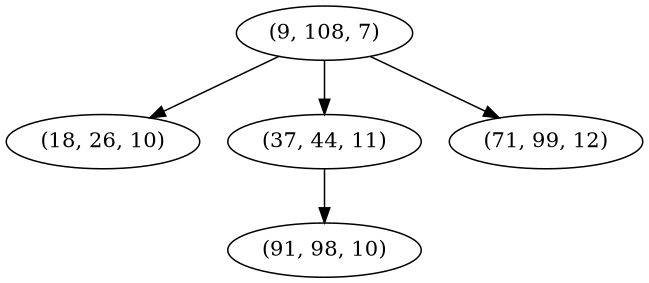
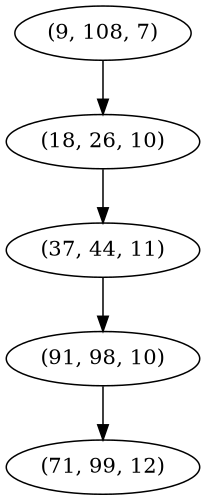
edge "(9, 108, 7)" -> "(37, 44, 11)": now "(18, 26, 10)" -> "(37, 44, 11)"
edge "(9, 108, 7)" -> "(71, 99, 12)": now "(91, 98, 10)" -> "(71, 99, 12)"
